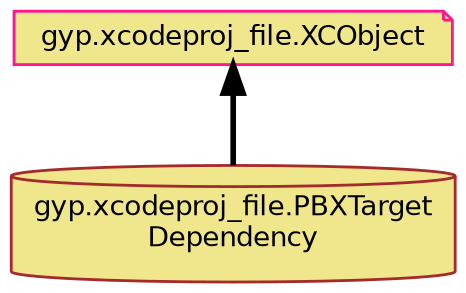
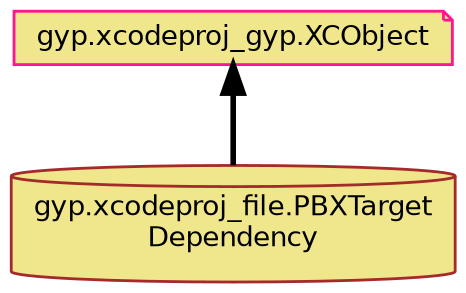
node "gyp.xcodeproj_file.XCObject": label "gyp.xcodeproj_file.XCObject" -> "gyp.xcodeproj_gyp.XCObject"
